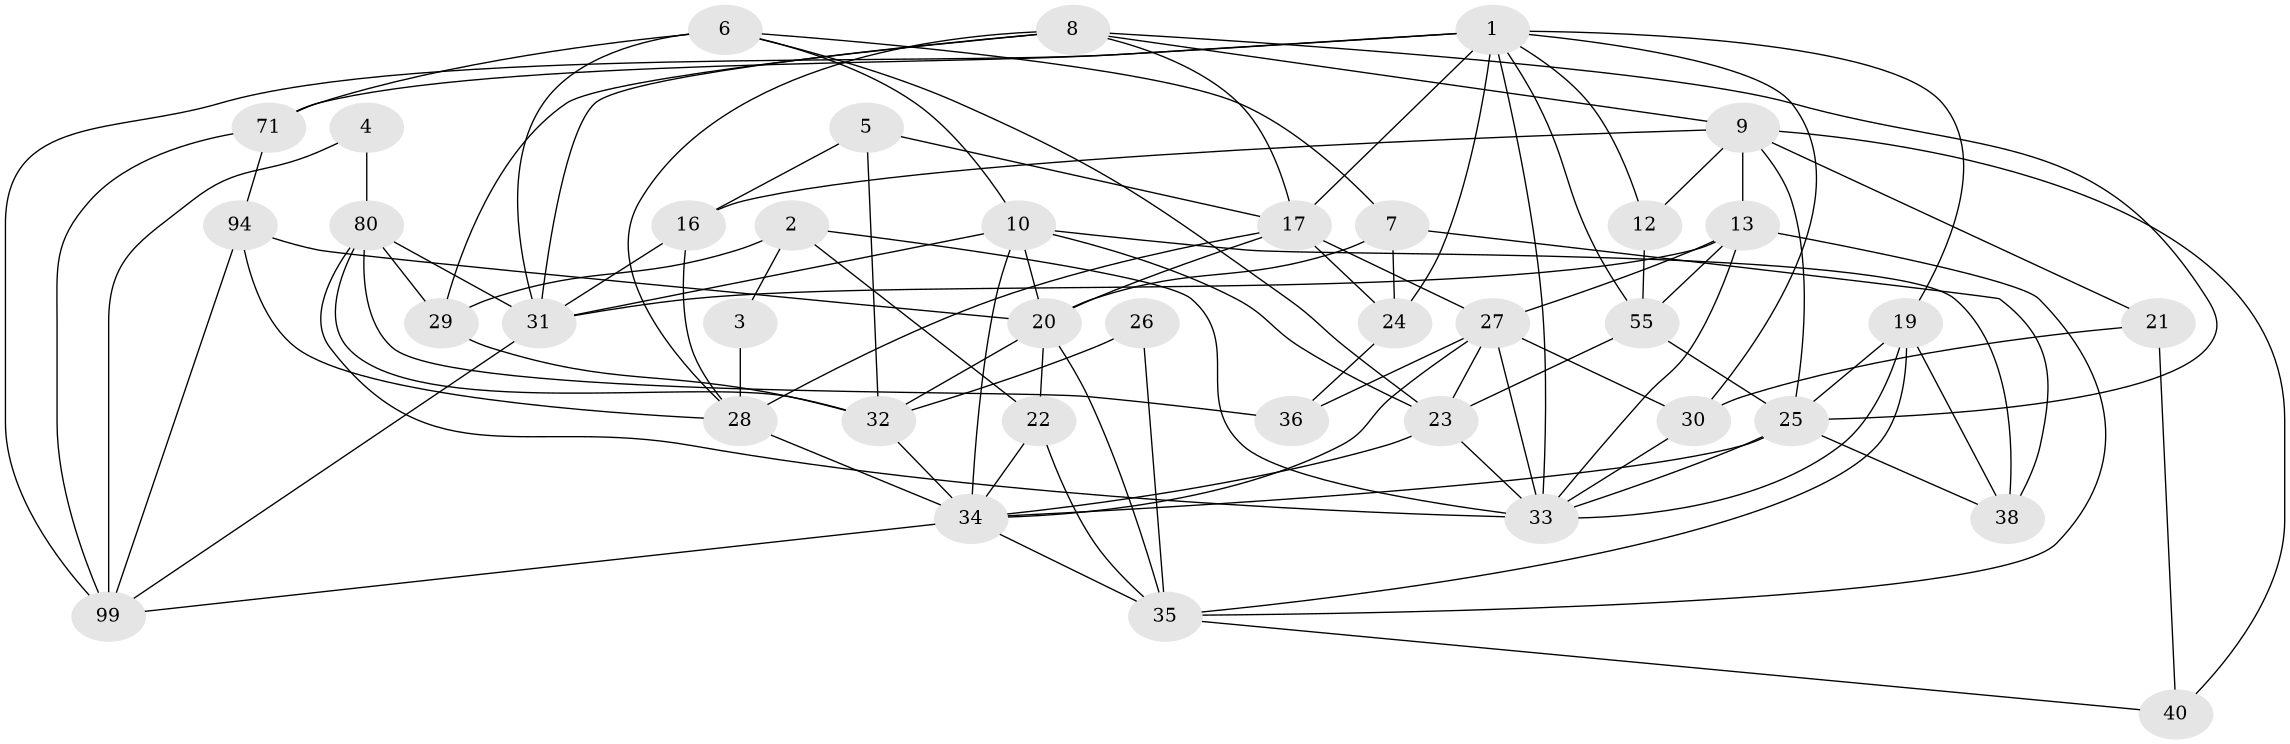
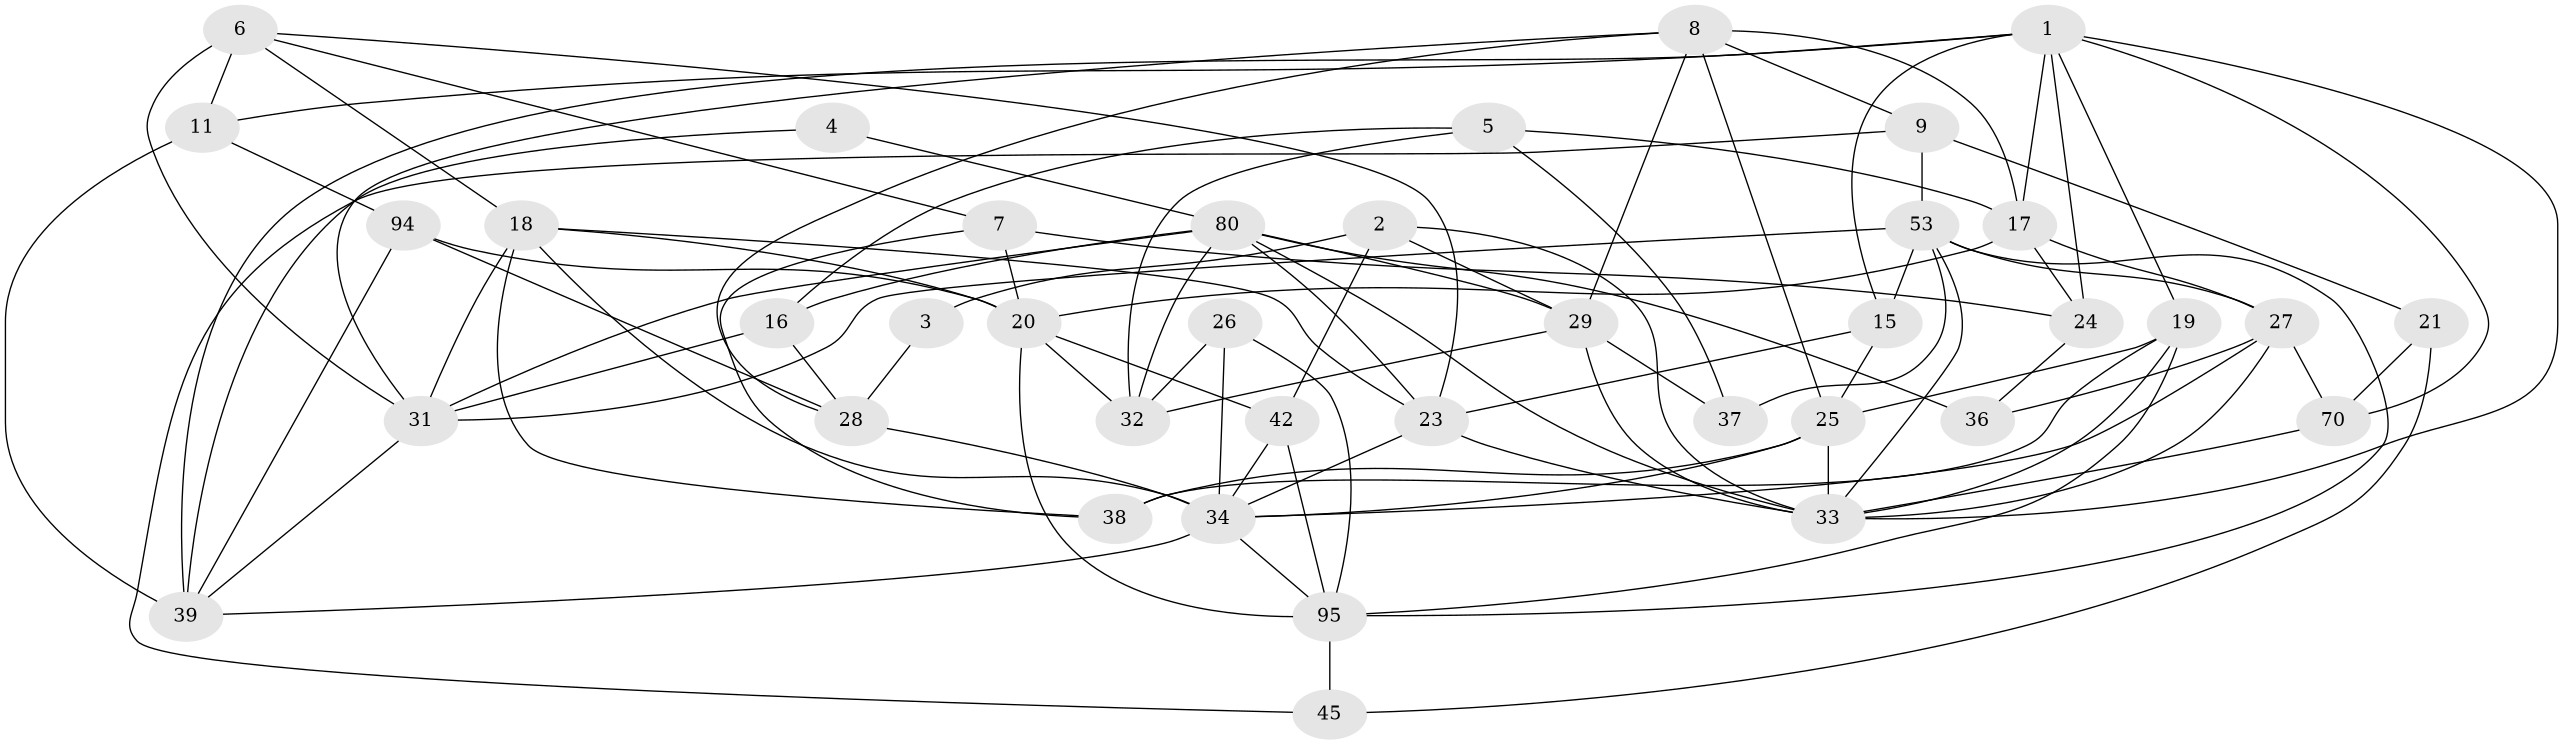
node "71": label "71" -> "11"
edge "9" -- "16": now "80" -- "16"
node "10": label "10" -> "18"
node "12": removed
node "13": label "13" -> "53"
edge "9" -- "25": removed
edge "17" -- "28": removed
node "55": label "55" -> "15"
edge "27" -- "23": now "80" -- "23"
node "22": label "22" -> "42"
node "30": label "30" -> "70"
node "37": added
edge "29" -- "33": added
edge "32" -- "34": now "26" -- "34"
node "99": label "99" -> "39"
node "35": label "35" -> "95"
node "40": label "40" -> "45"
